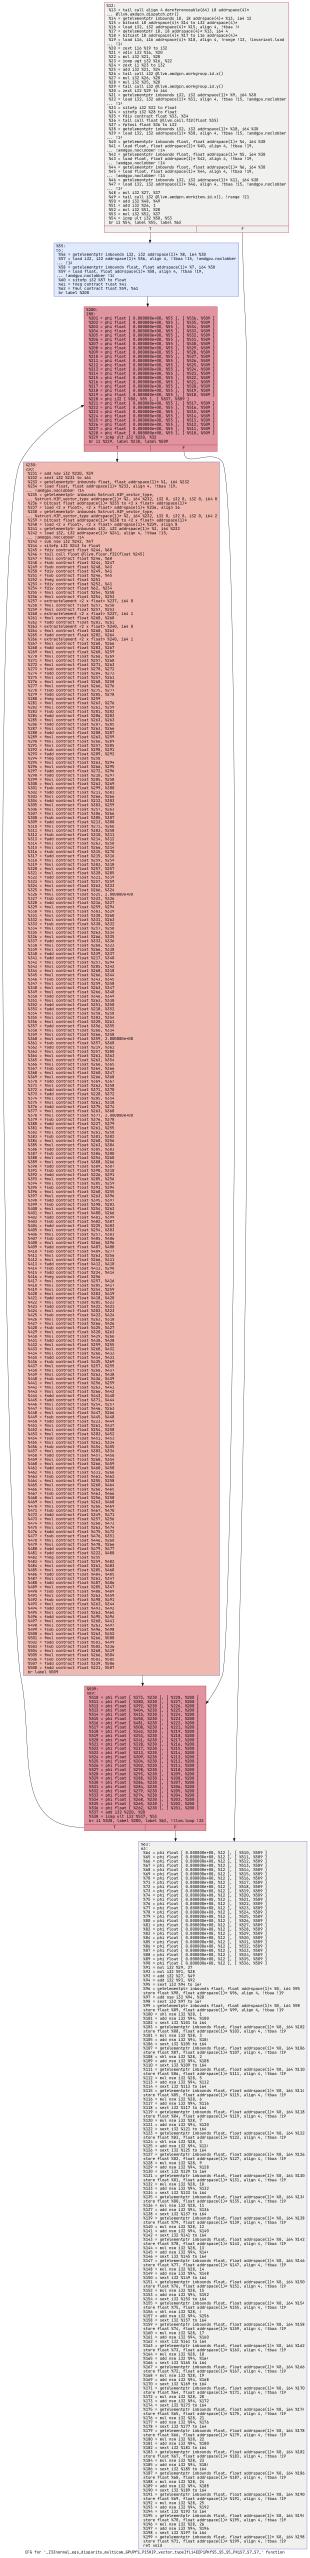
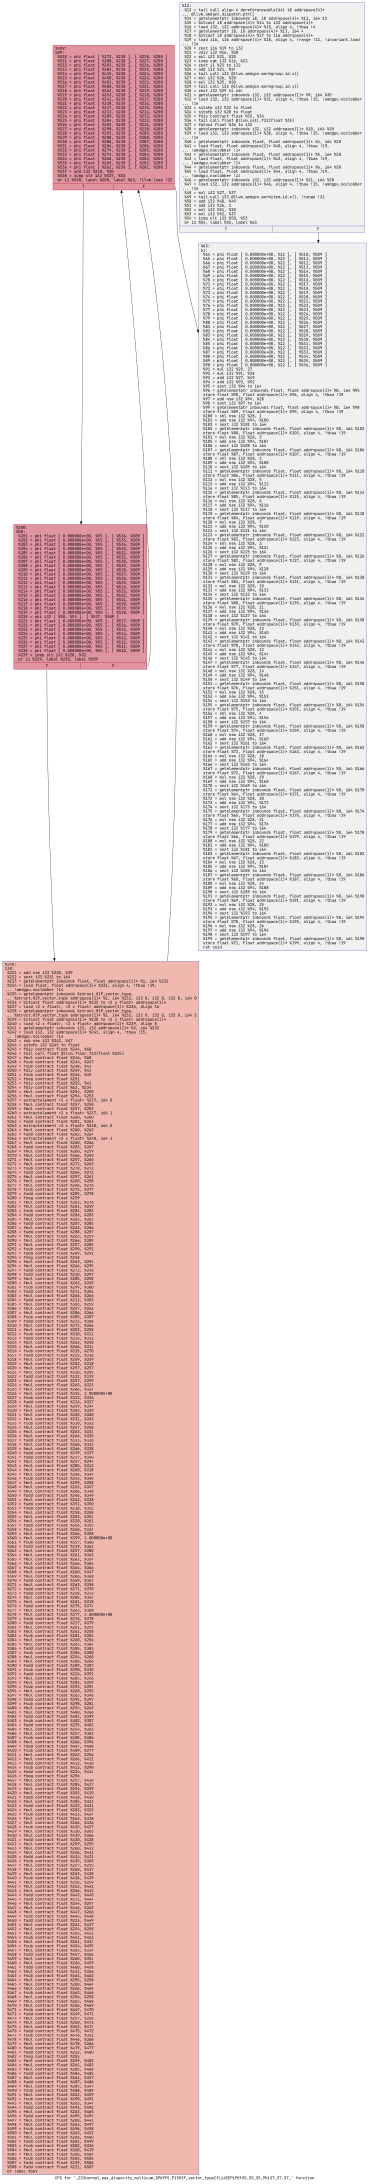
node "%12:": color #b70d28ff -> #3d50c3ff
node "%55:": removed
